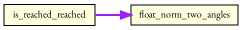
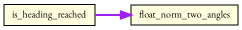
node "is_reached_reached": label "is_reached_reached" -> "is_heading_reached"
